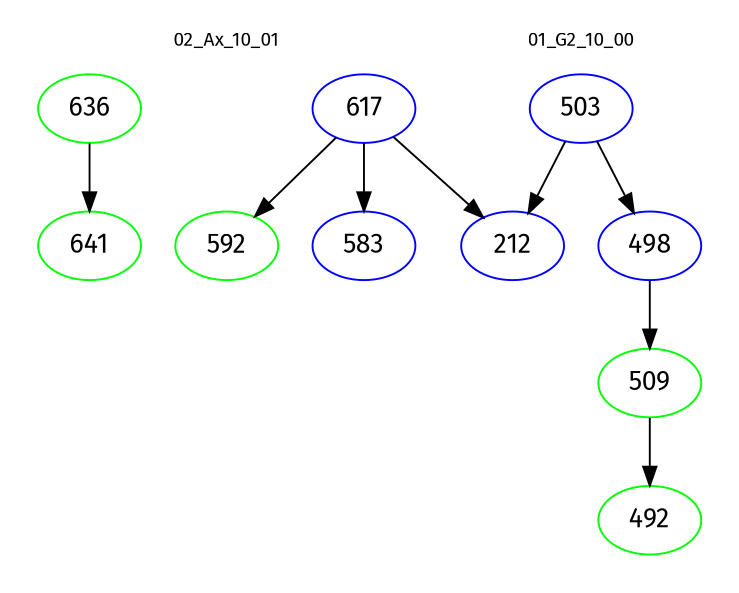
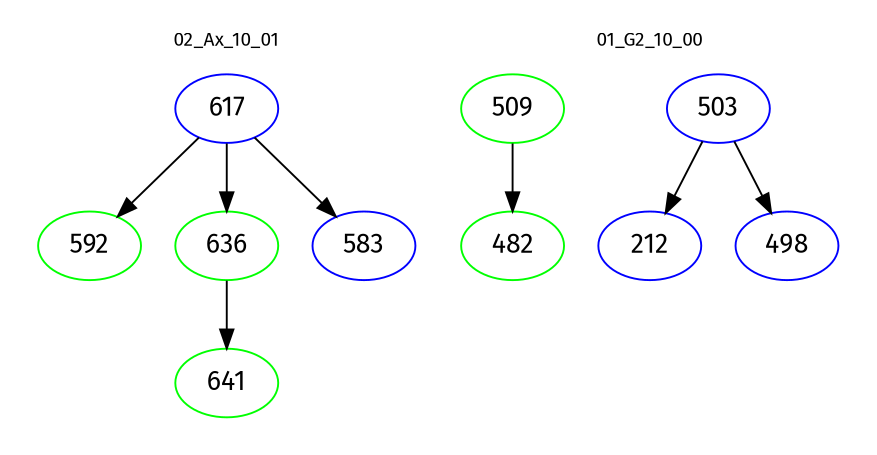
edge "617" -> "212": now "617" -> "636"
edge "498" -> "509": removed
node "492": label "492" -> "482"
